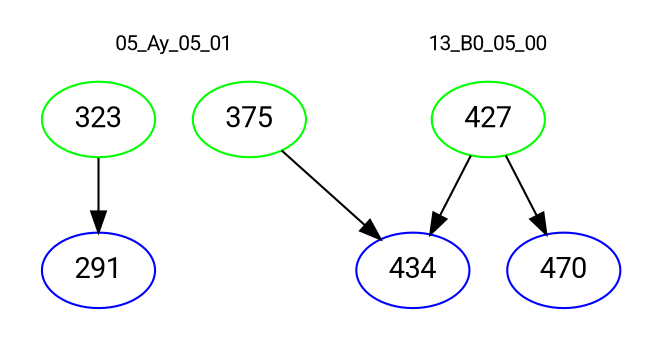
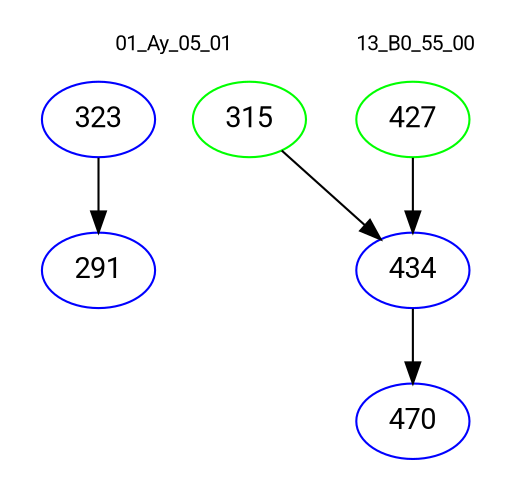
cluster "05_Ay_05_01": label "05_Ay_05_01" -> "01_Ay_05_01"
cluster "13_B0_05_00": label "13_B0_05_00" -> "13_B0_55_00"
node "323": color green -> blue
node "375": label "375" -> "315"
edge "427" -> "470": now "434" -> "470"
